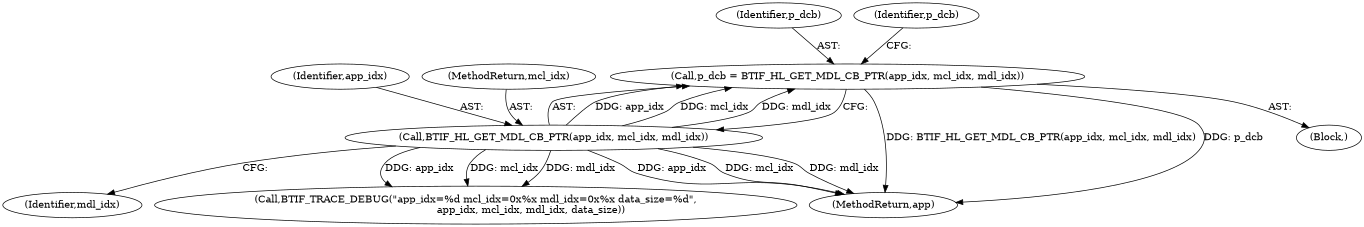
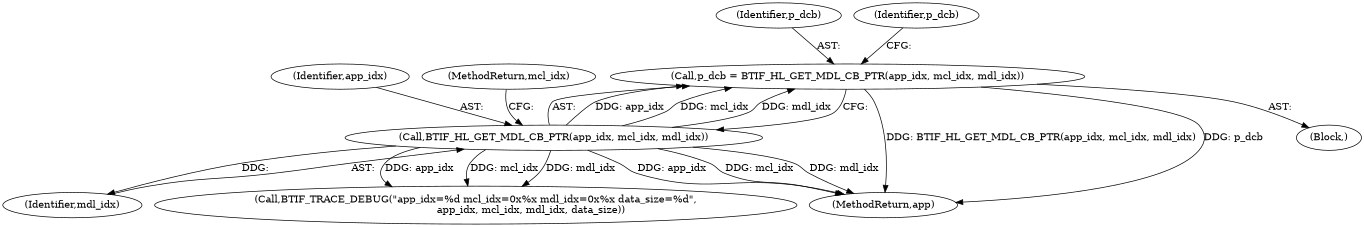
edge "(MethodReturn,mcl_idx)" -> "(Call,BTIF_HL_GET_MDL_CB_PTR(app_idx, mcl_idx, mdl_idx))": label "AST: " -> "CFG: "
edge "(Call,BTIF_HL_GET_MDL_CB_PTR(app_idx, mcl_idx, mdl_idx))" -> "(Identifier,mdl_idx)": label "CFG: " -> "DDG: "
edge "(Identifier,mdl_idx)" -> "(Call,BTIF_HL_GET_MDL_CB_PTR(app_idx, mcl_idx, mdl_idx))": added, label "AST:"
